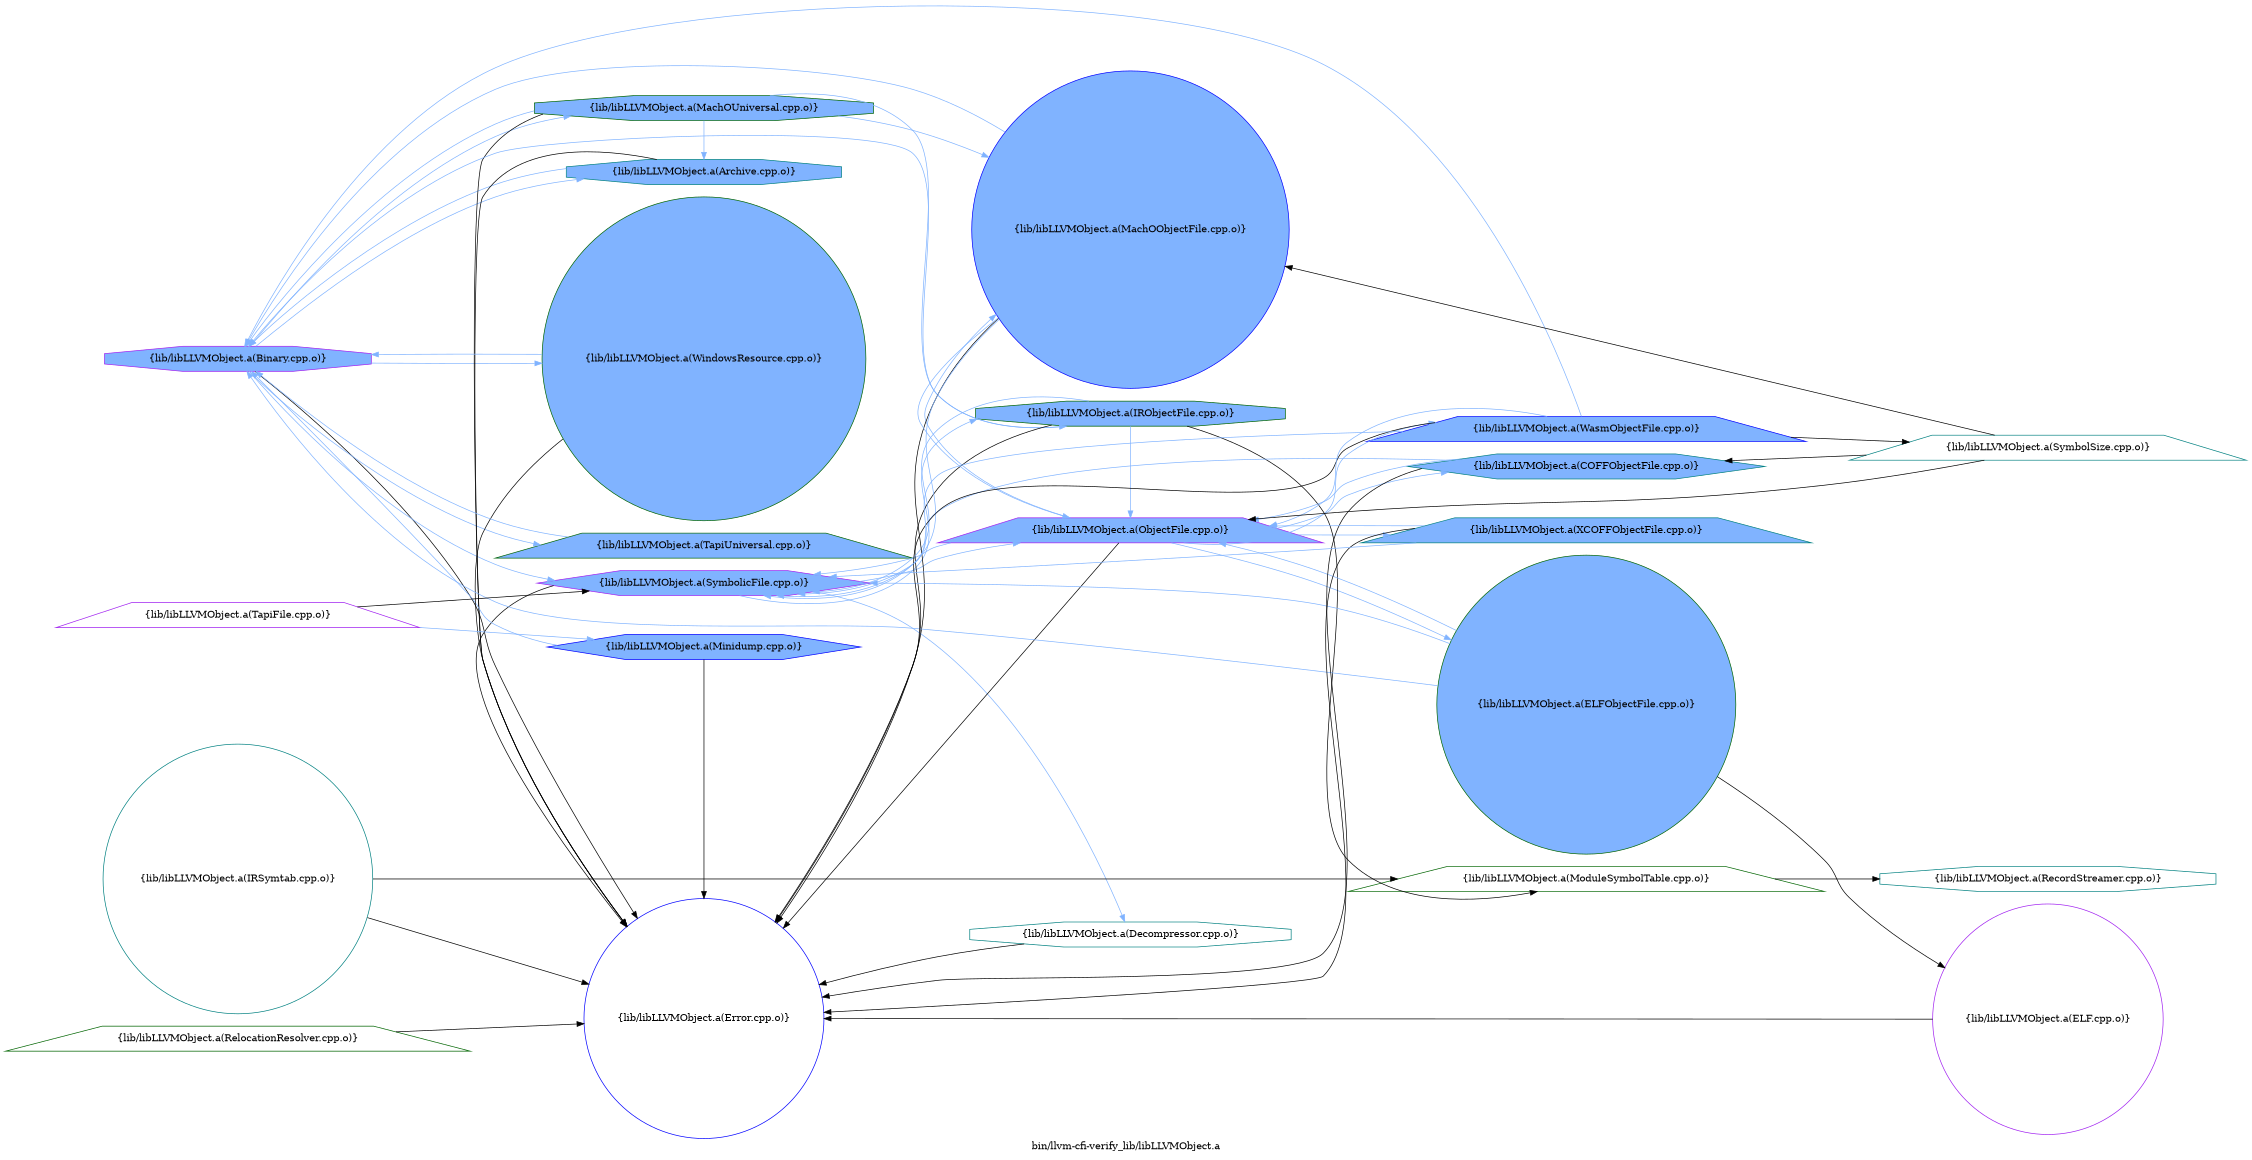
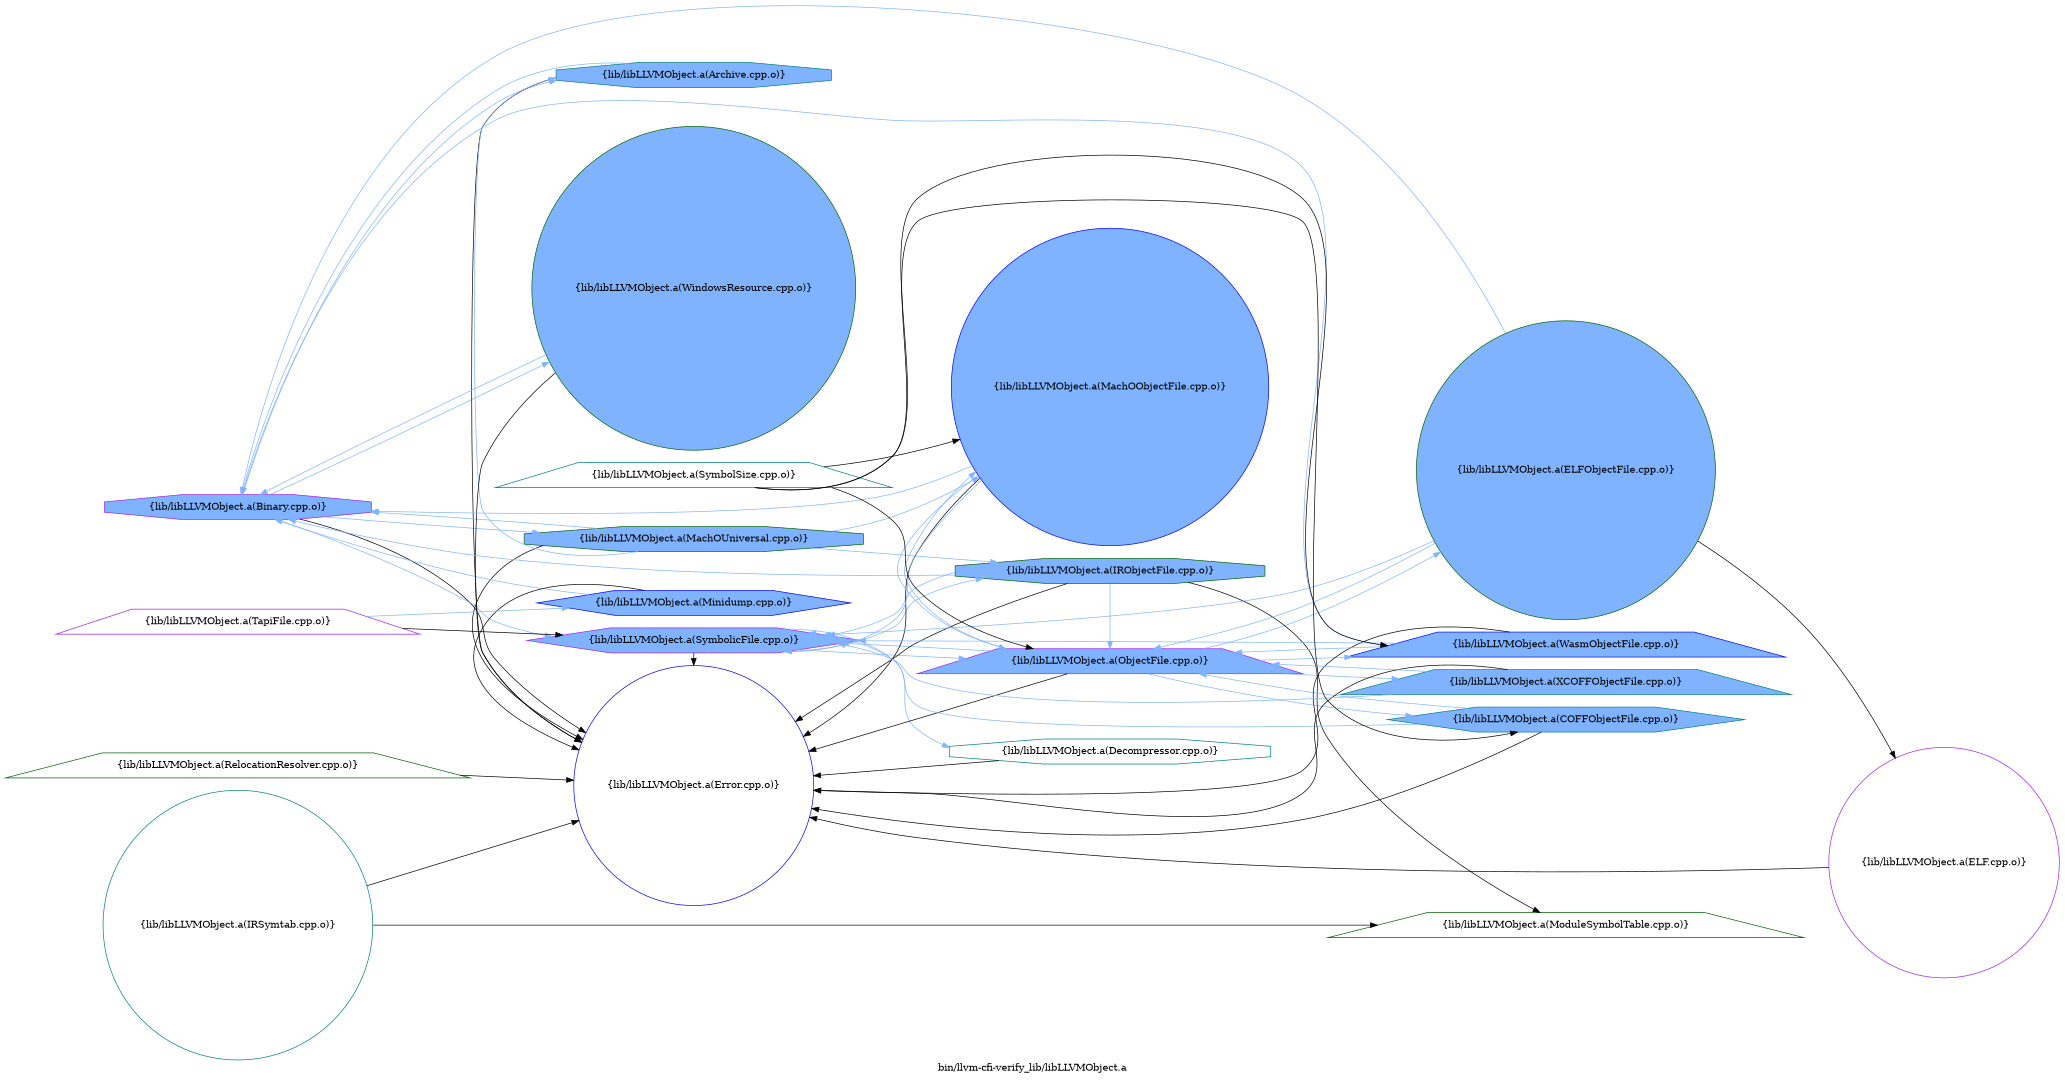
edge "{lib/libLLVMObject.a(WasmObjectFile.cpp.o)}" -> "{lib/libLLVMObject.a(SymbolSize.cpp.o)}": reversed
node "{lib/libLLVMObject.a(TapiUniversal.cpp.o)}": removed
node "{lib/libLLVMObject.a(RecordStreamer.cpp.o)}": removed
